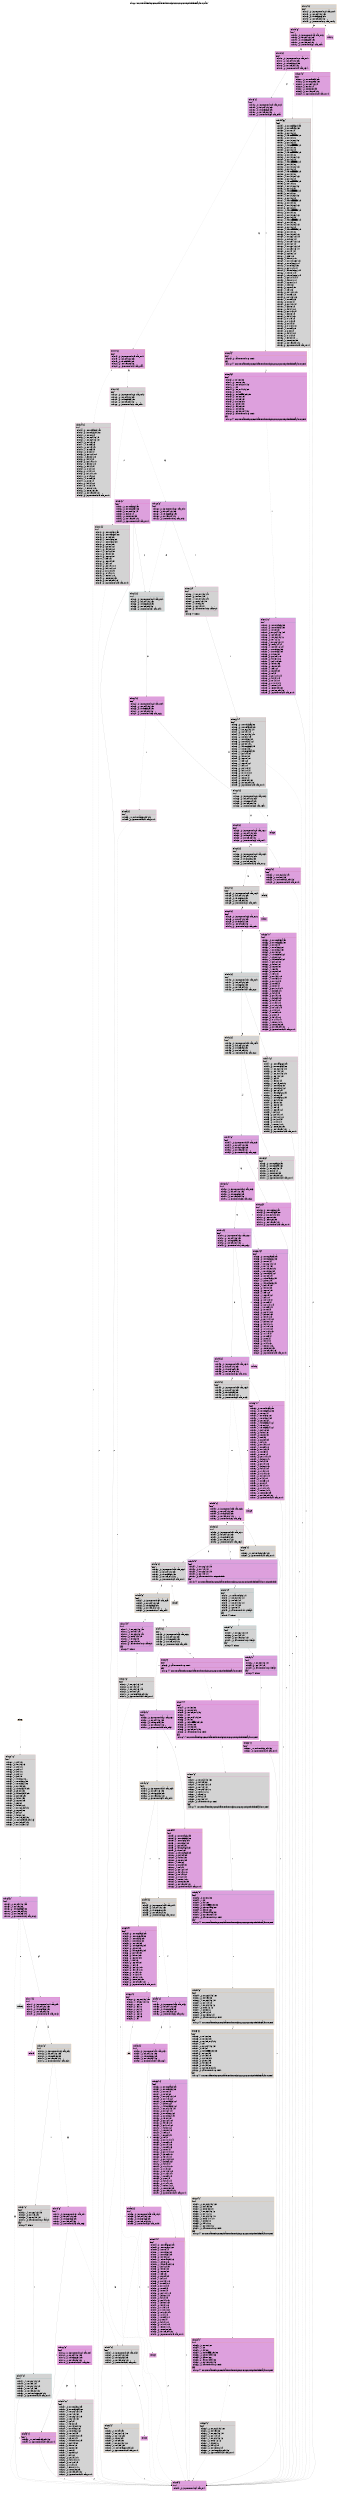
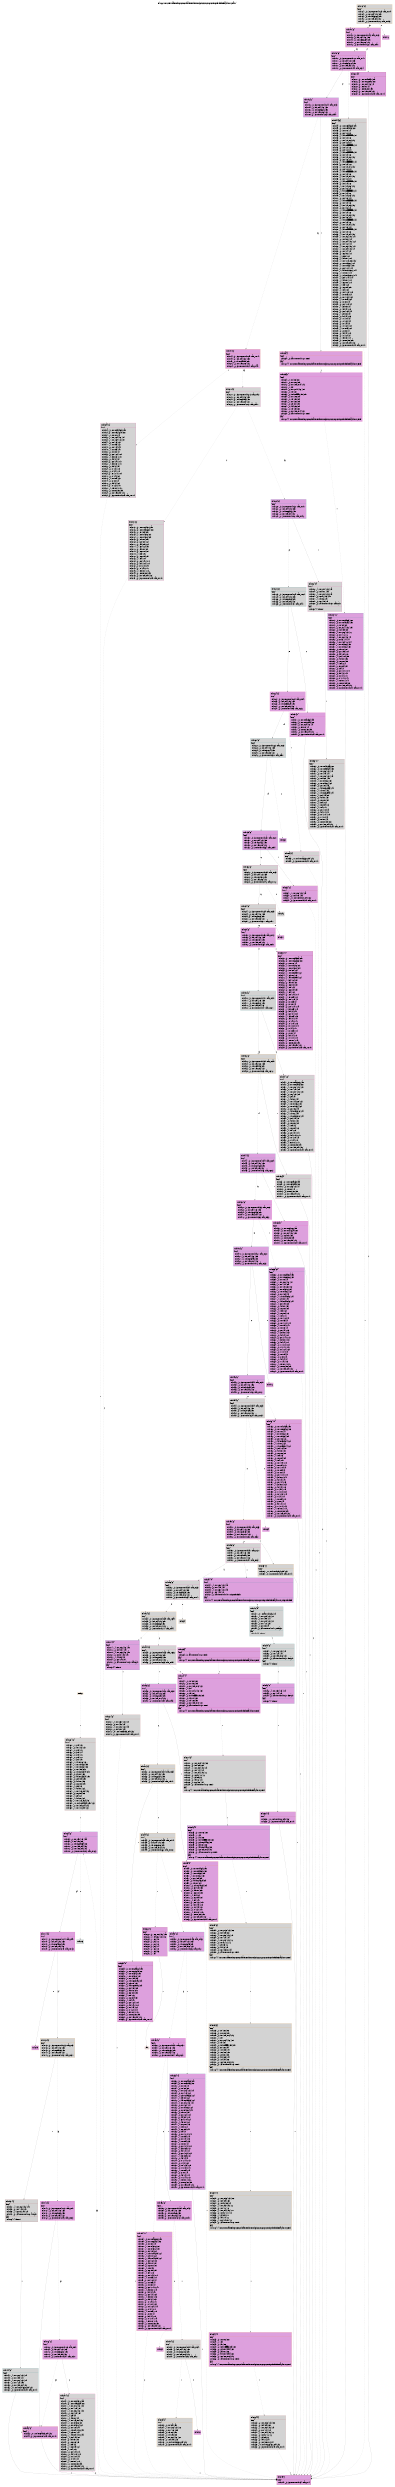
edge "0x401fc1 [30]" -> "0x401848 [28]": reversed
edge "0x401a40 [28]" -> "0x40223f [5]": now "0x401a40 [28]" -> "0x402244 [44]"
edge "0x40174c [28]" -> "0x401b04 [28]": now "0x40174c [28]" -> "0x401768 [28]"
